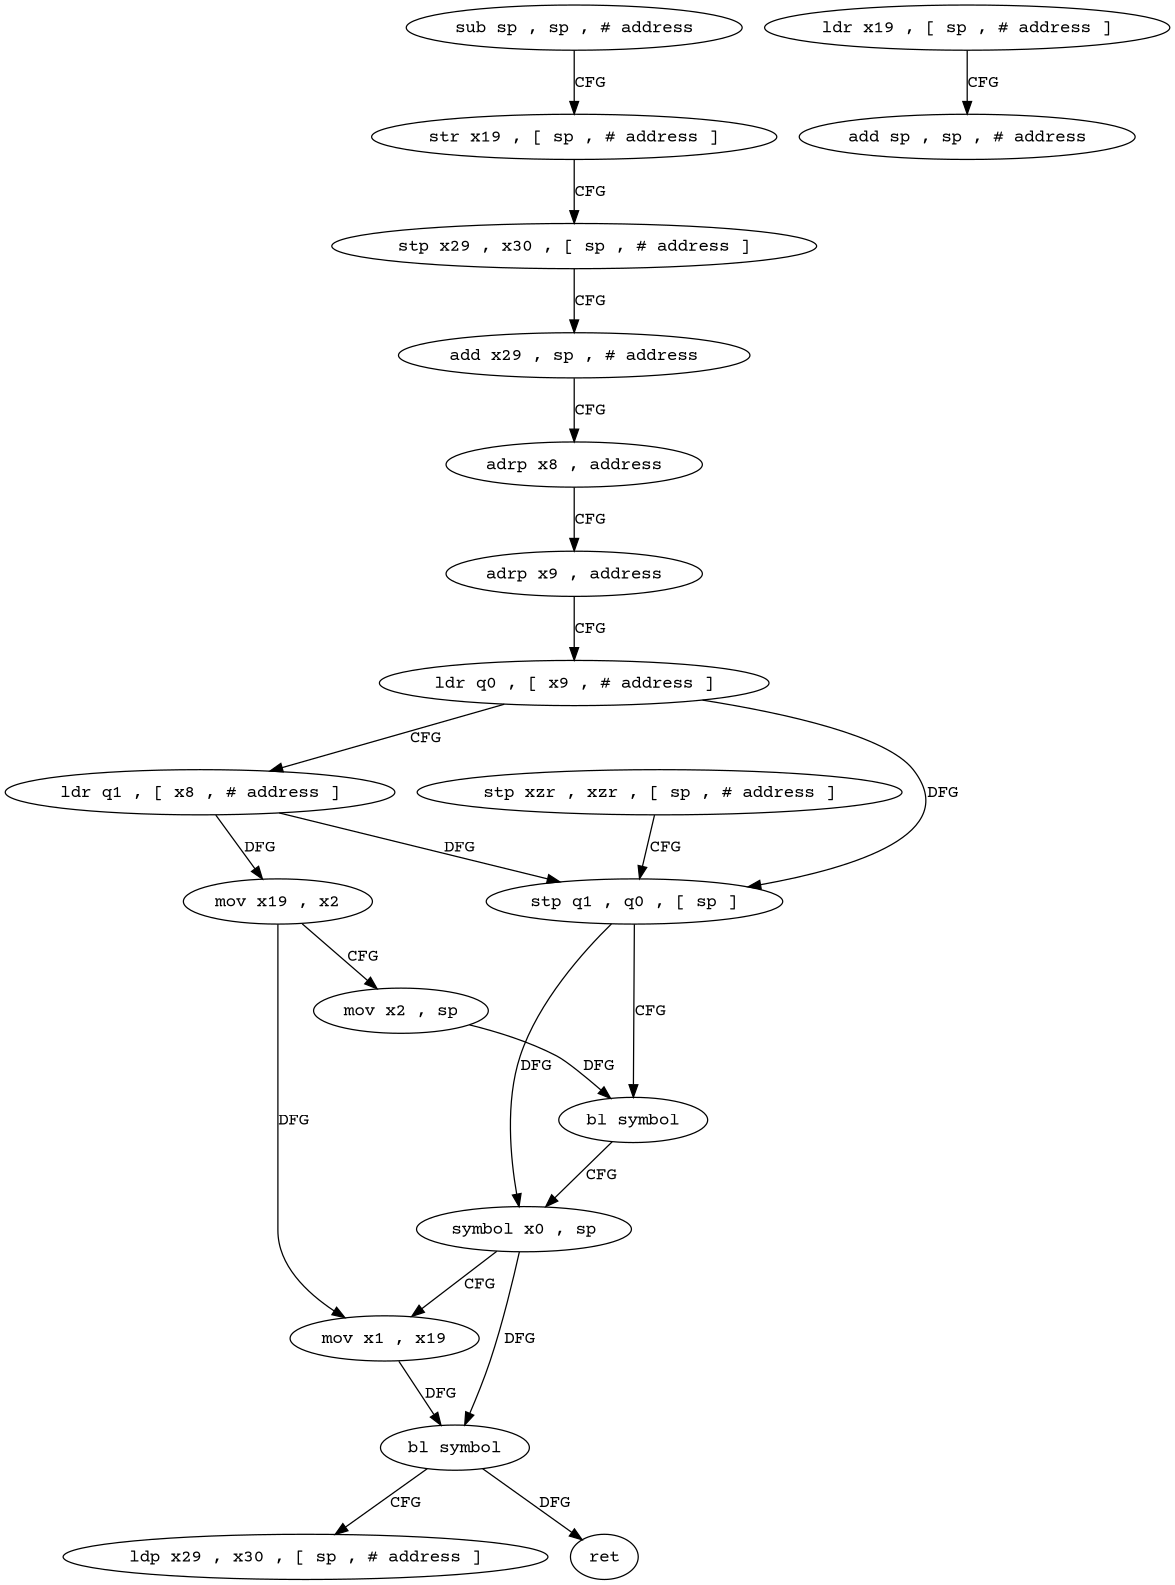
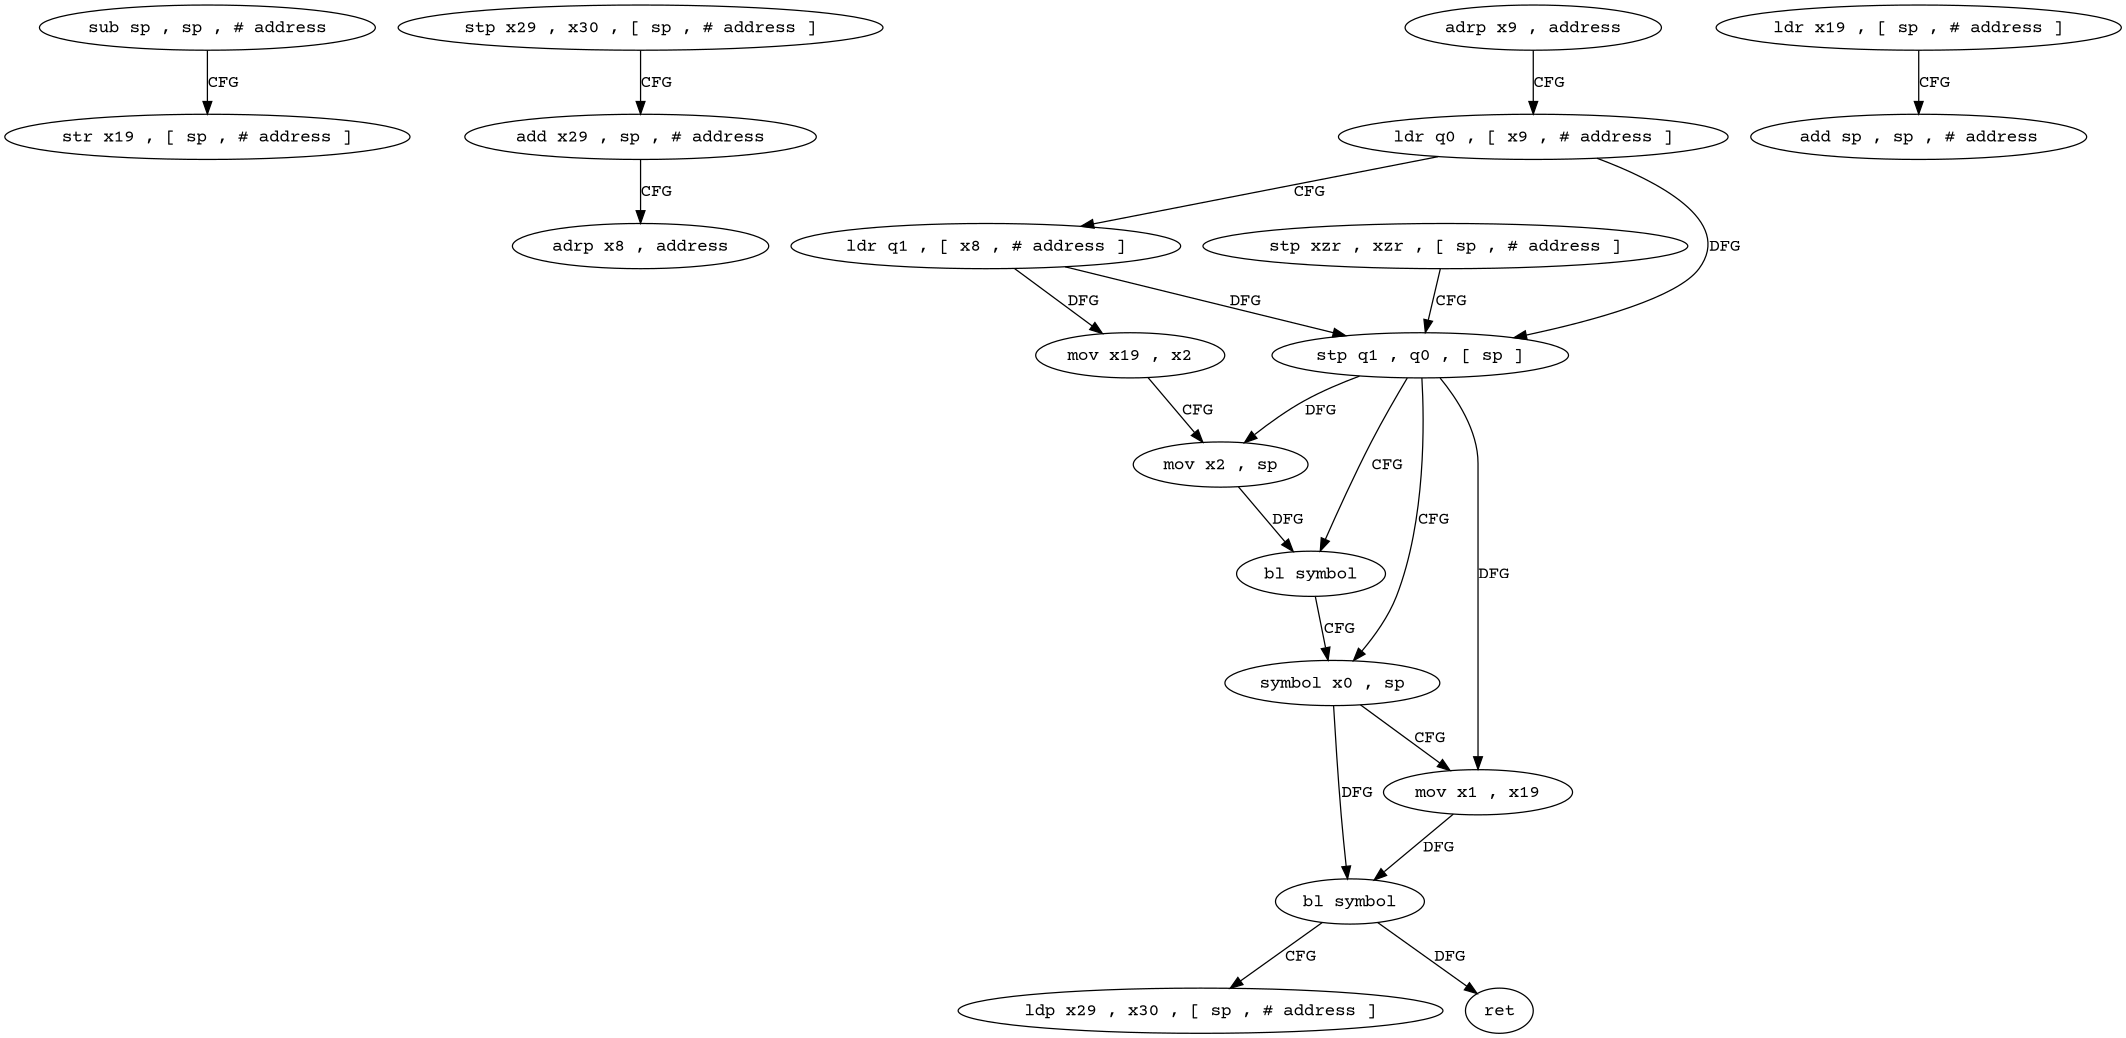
edge "str x19 , [ sp , # address ]" -> "stp x29 , x30 , [ sp , # address ]": removed, label "CFG"
edge "stp q1 , q0 , [ sp ]" -> "mov x2 , sp": added, label "DFG"
edge "adrp x8 , address" -> "adrp x9 , address": removed, label "CFG"
edge "stp q1 , q0 , [ sp ]" -> "symbol x0 , sp": label "DFG" -> "CFG"
edge "mov x19 , x2" -> "mov x1 , x19": now "stp q1 , q0 , [ sp ]" -> "mov x1 , x19"
